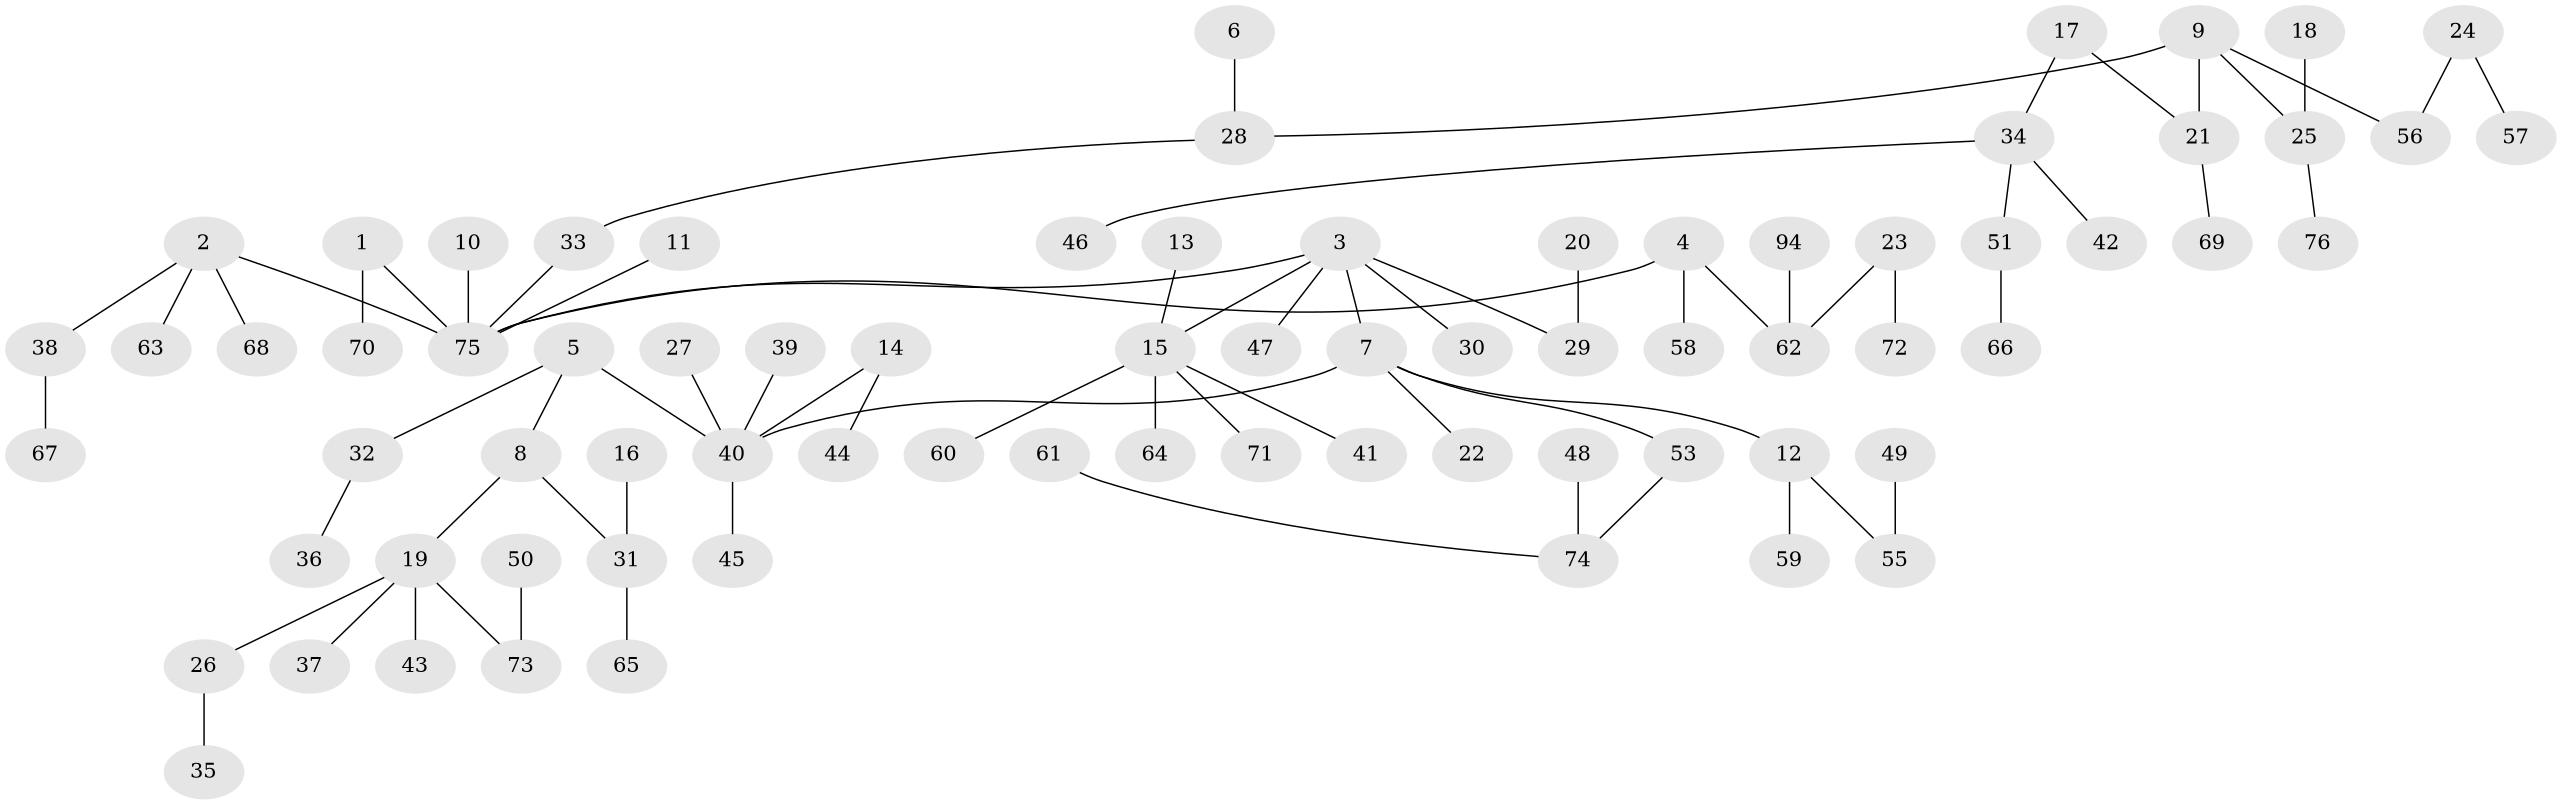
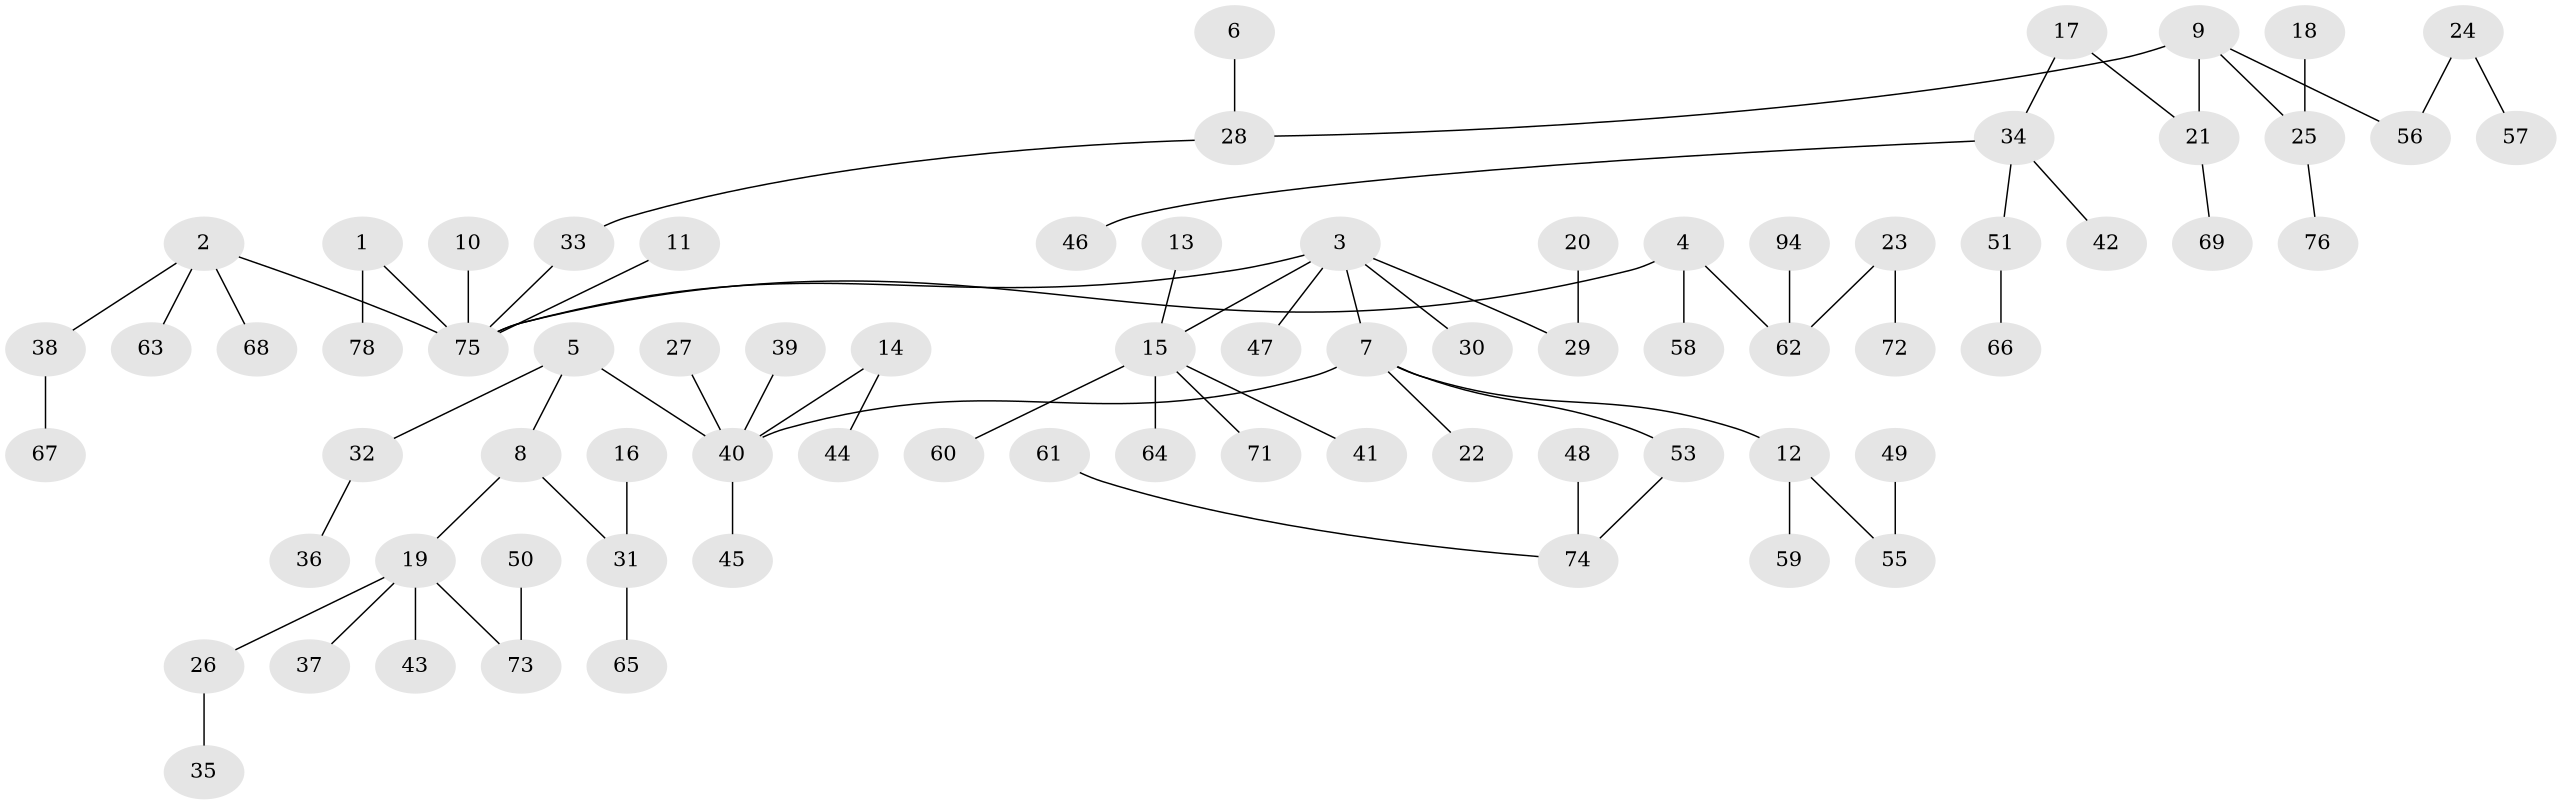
node "70": label "70" -> "78"
